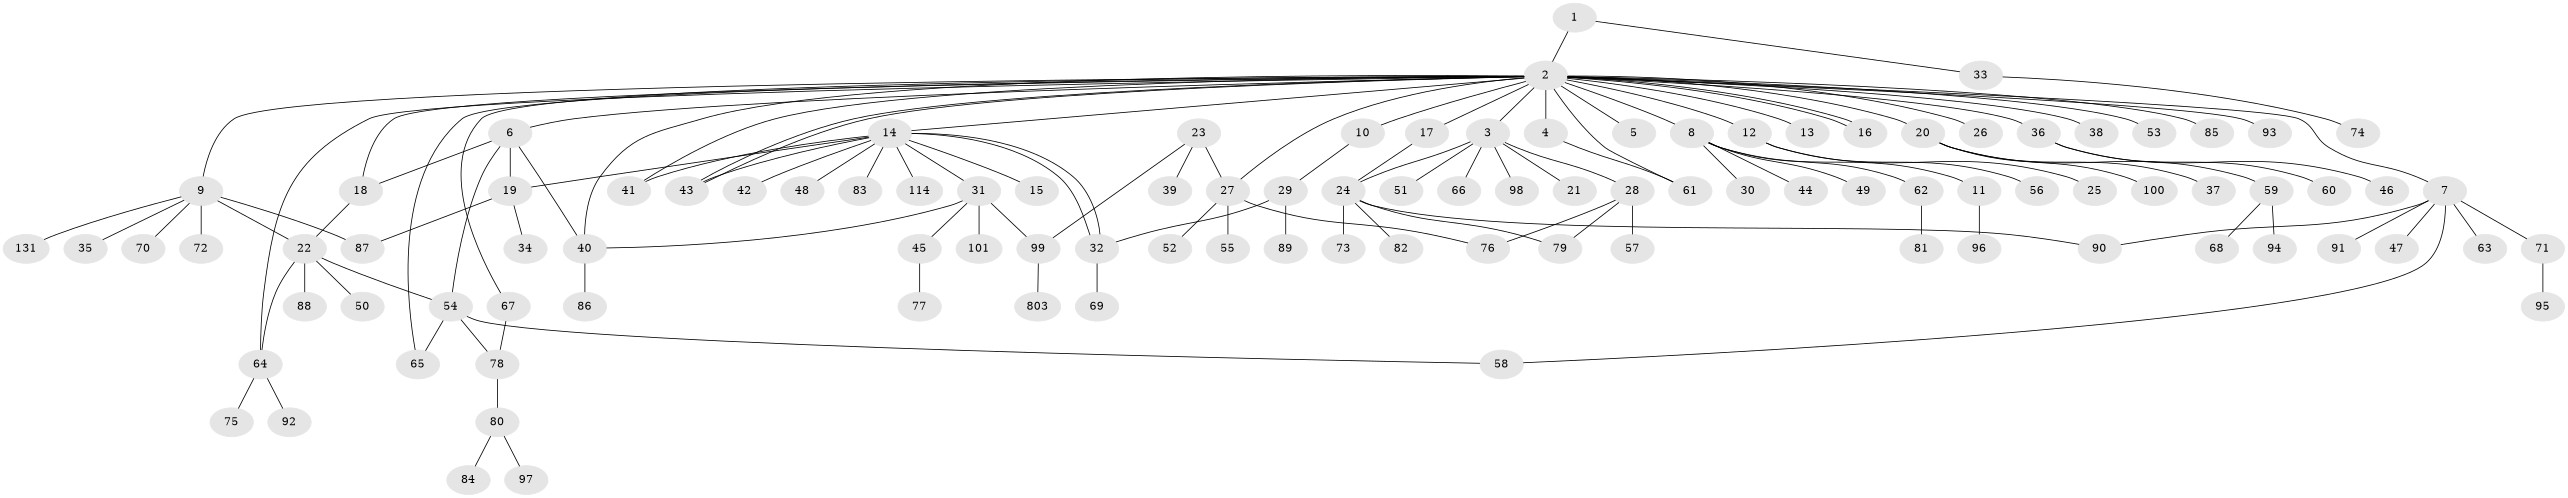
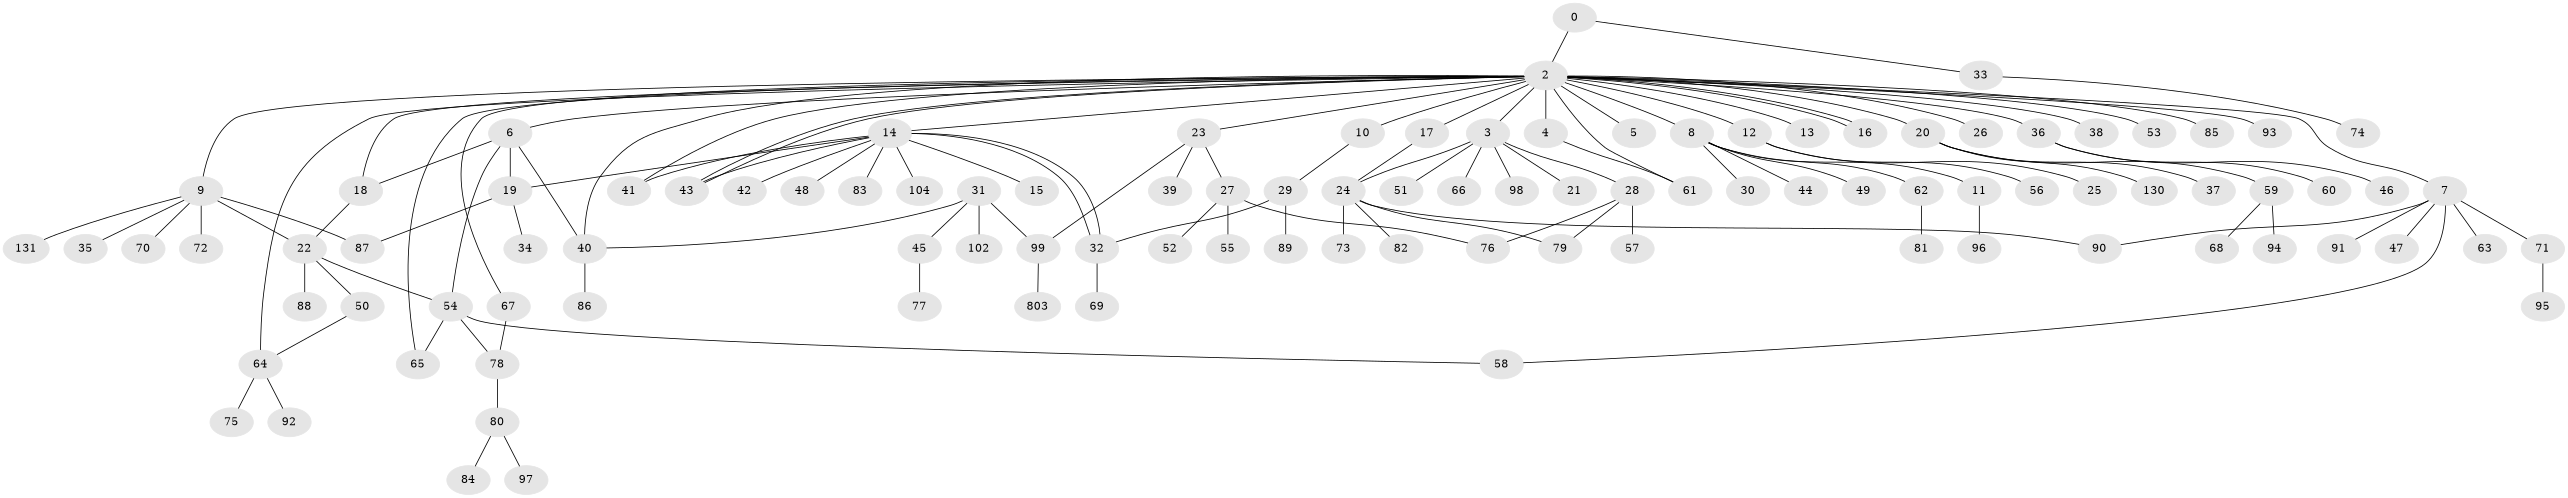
node "1": label "1" -> "0"
edge "2" -- "27": now "2" -- "23"
edge "14" -- "31": removed
node "114": label "114" -> "104"
node "100": label "100" -> "130"
node "101": label "101" -> "102"
edge "22" -- "64": now "50" -- "64"
